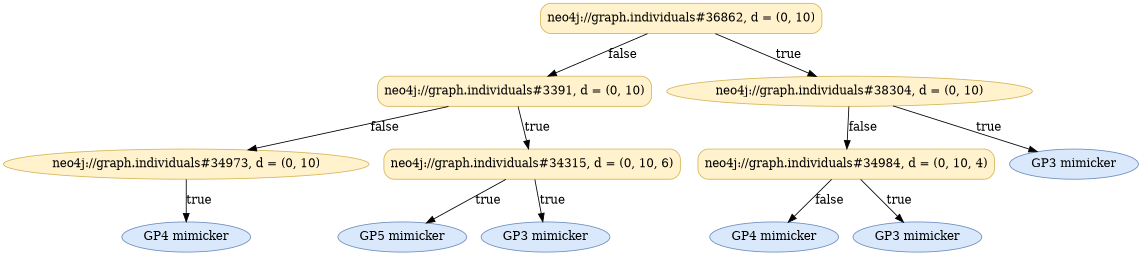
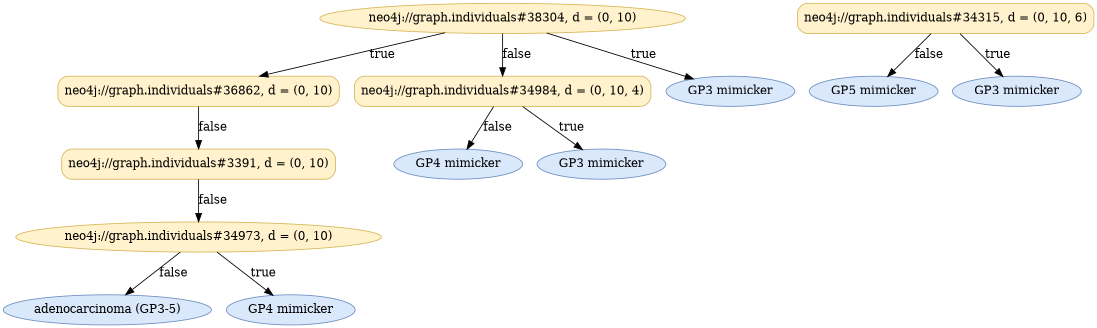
edge "neo4j://graph.individuals#36862, d = (0, 10)" -> "neo4j://graph.individuals#38304, d = (0, 10)": reversed
edge "neo4j://graph.individuals#3391, d = (0, 10)" -> "neo4j://graph.individuals#34315, d = (0, 10, 6)": removed, label "true"
edge "neo4j://graph.individuals#34315, d = (0, 10, 6)" -> "GP5 mimicker": label "true" -> "false"
node "adenocarcinoma (GP3-5)": added
